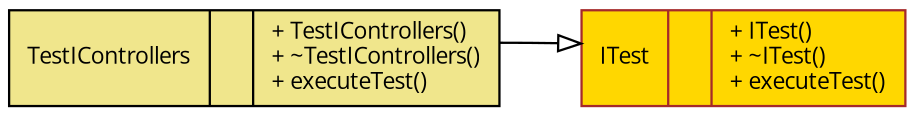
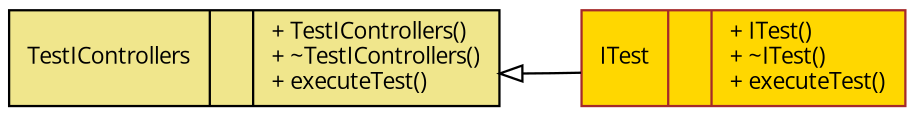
edge "TestIControllers" -> "ITest": reversed
